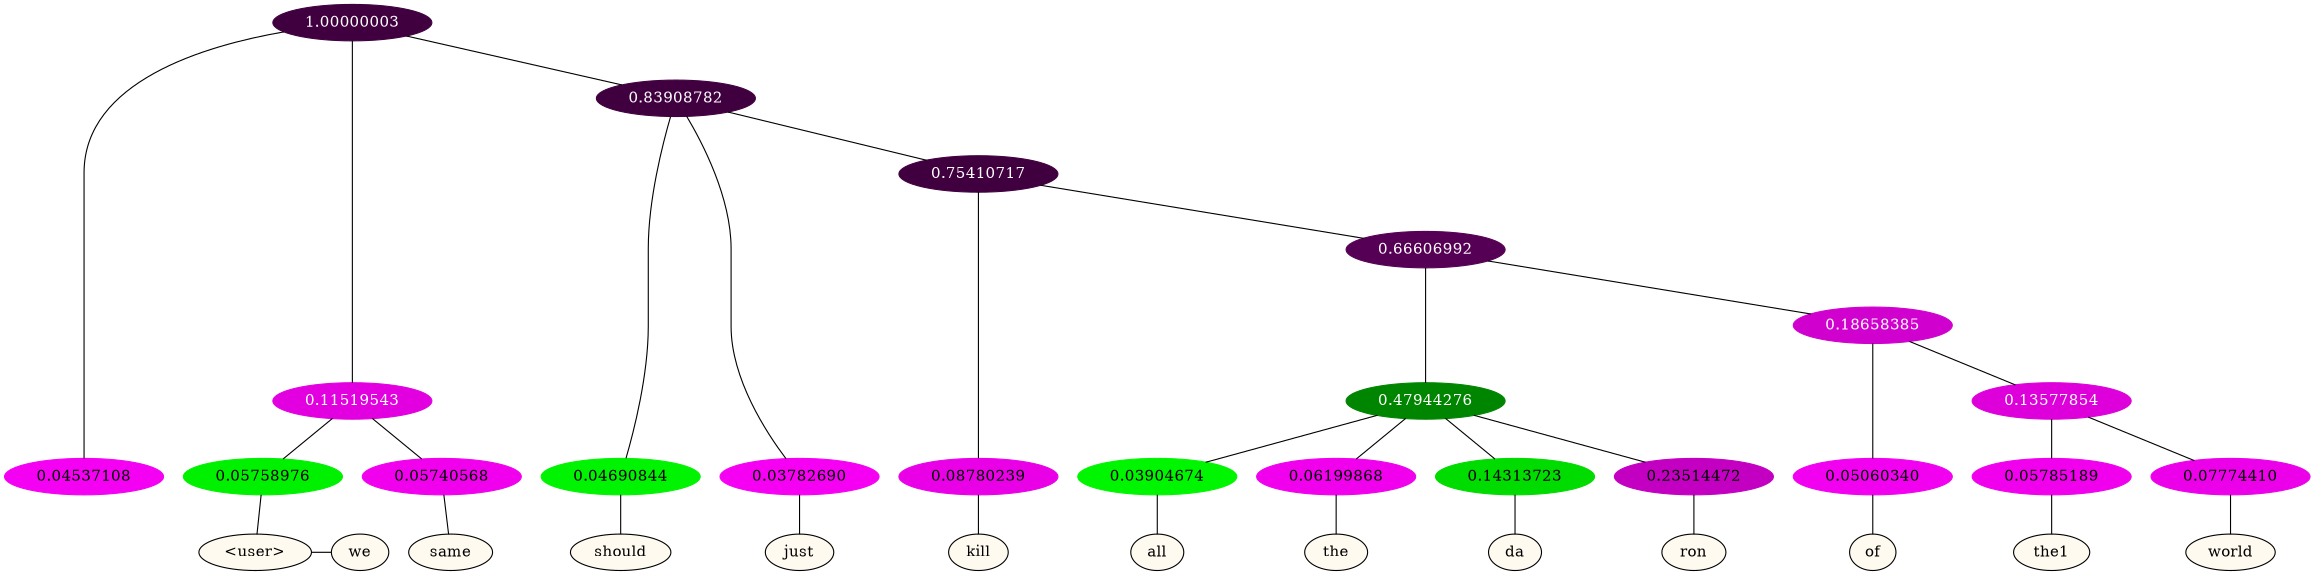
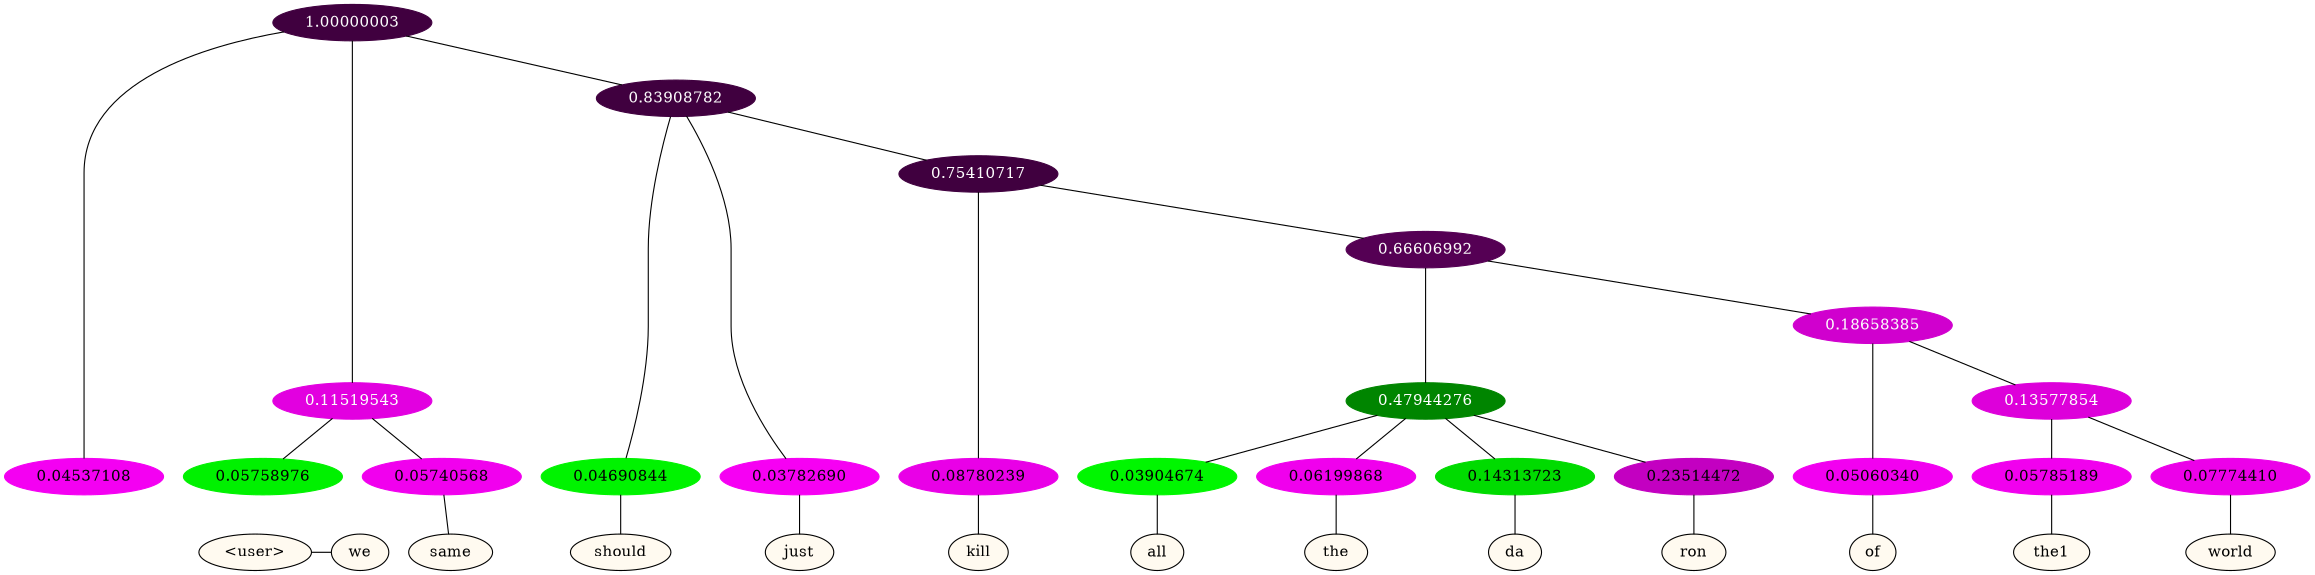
edge "0.05758976" -- "<user>": removed
